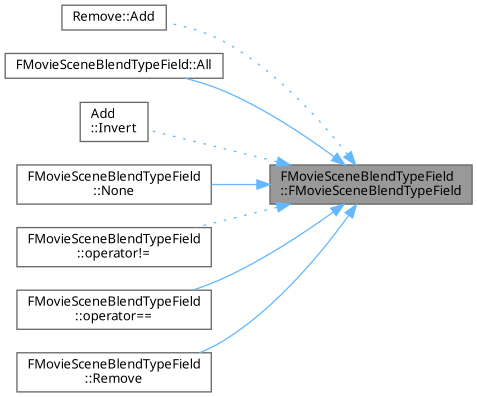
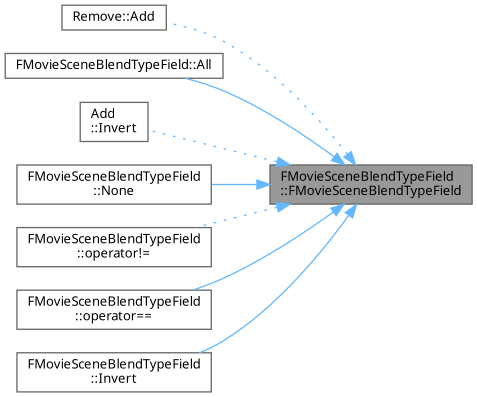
node "FMovieSceneBlendTypeField ::Remove": label "FMovieSceneBlendTypeField ::Remove" -> "FMovieSceneBlendTypeField ::Invert"
